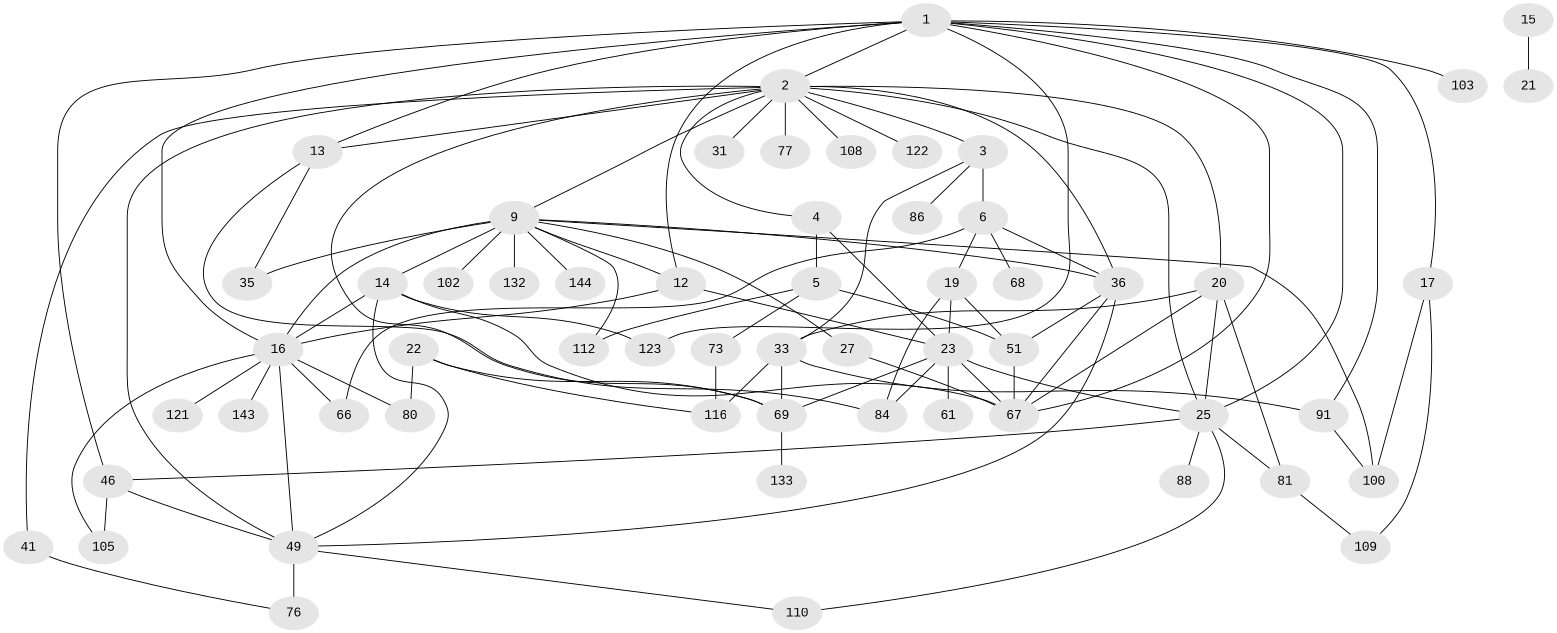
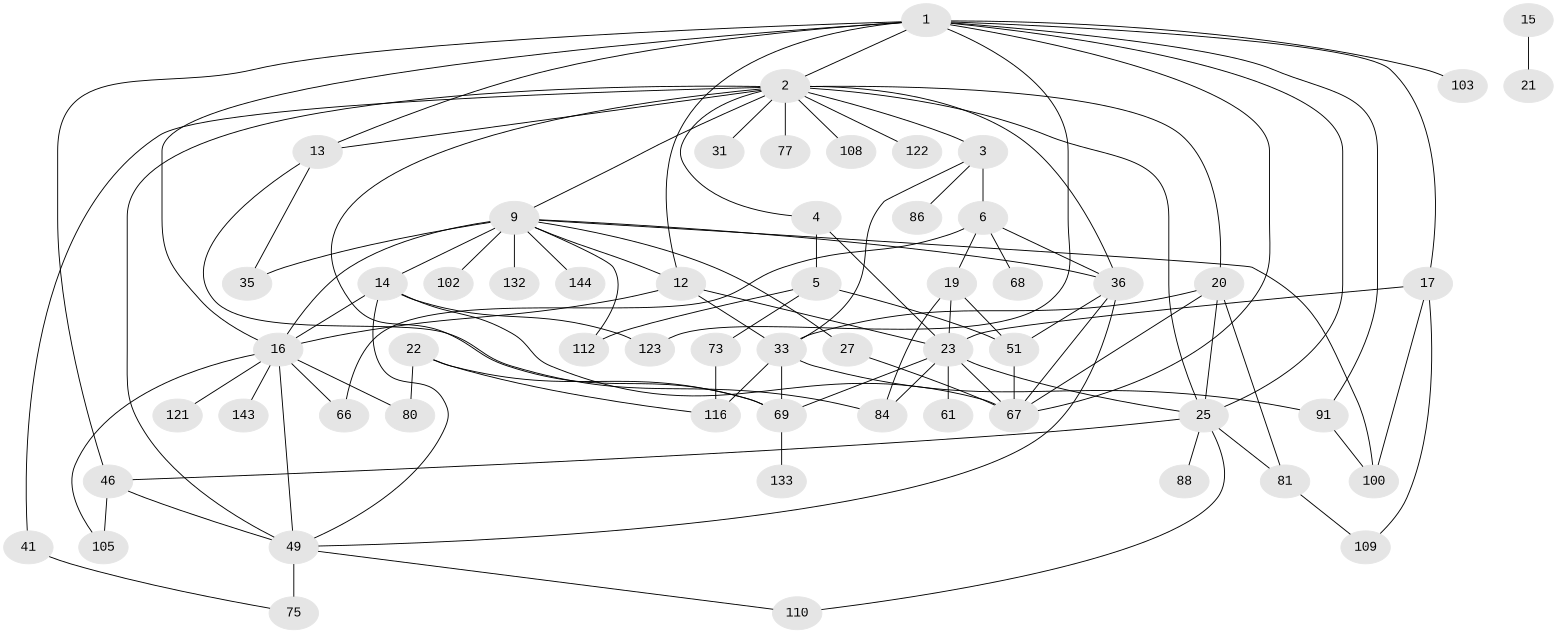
edge "17" -- "23": added
edge "12" -- "33": added
node "76": label "76" -> "75"
